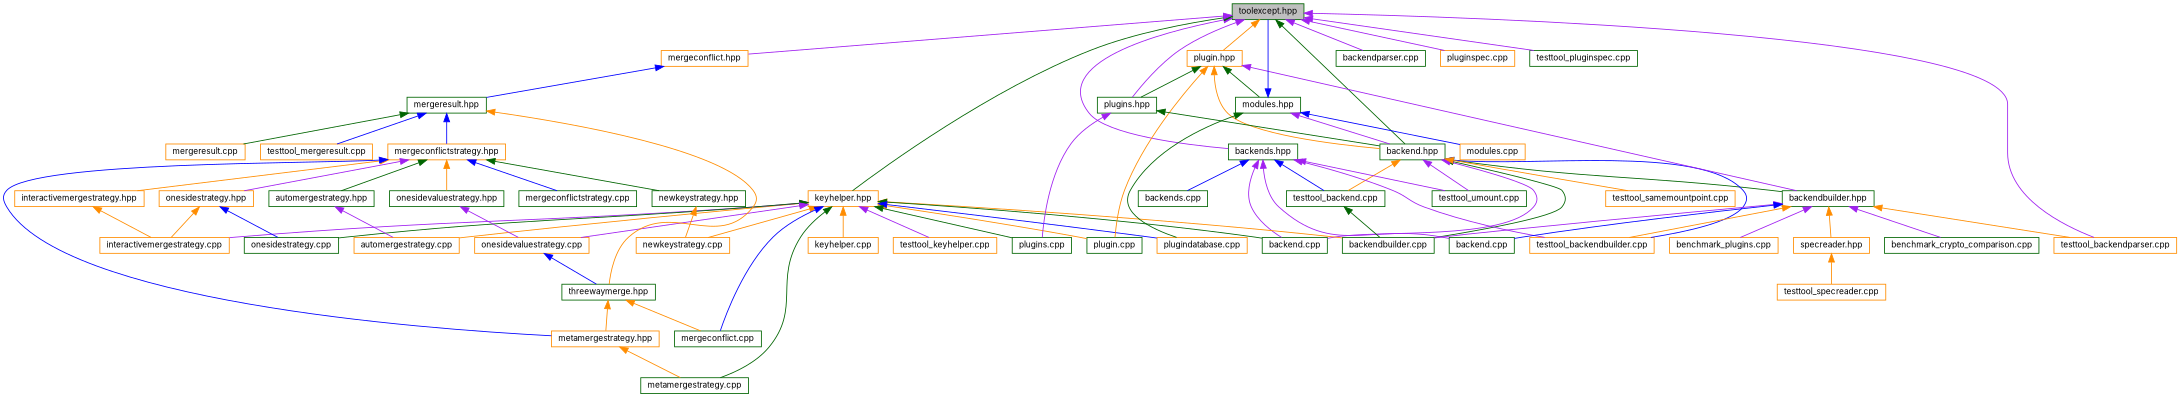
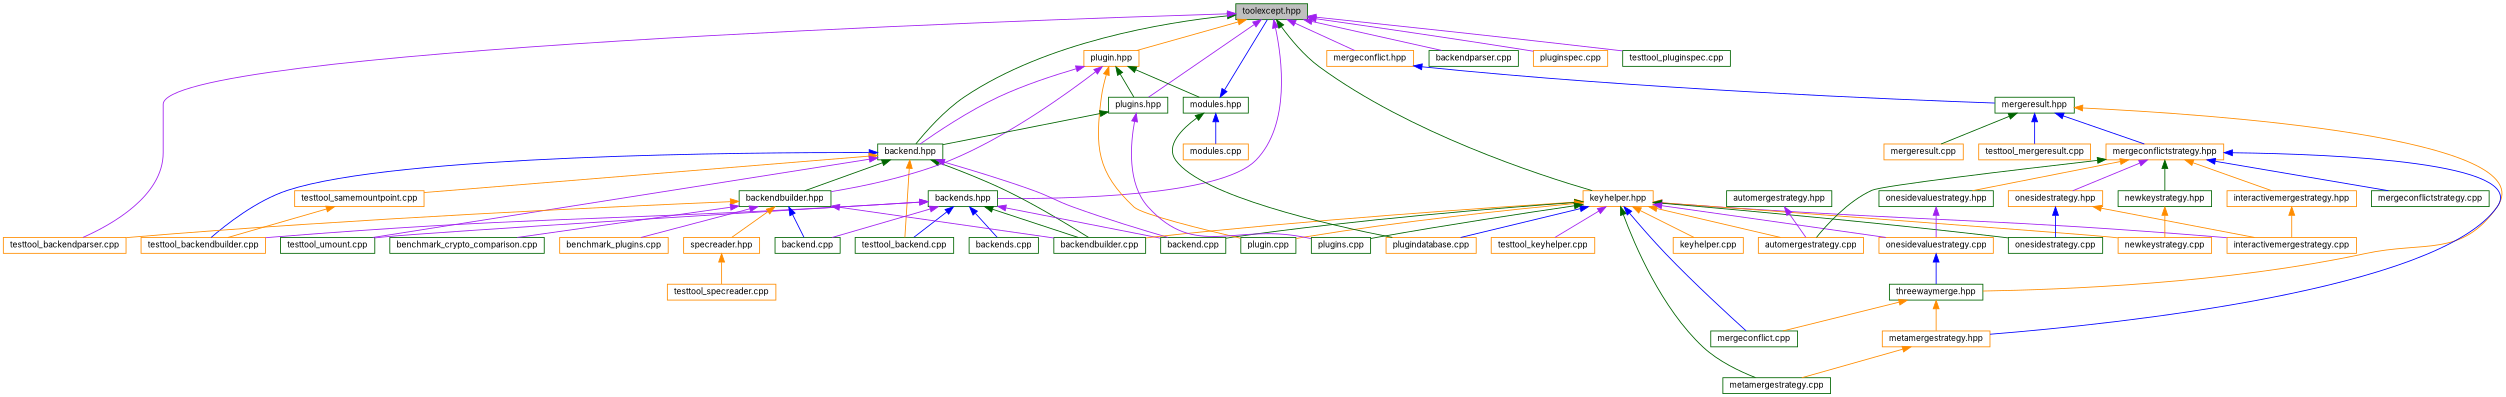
edge "backend.hpp" -> "modules.hpp": removed
edge "backend.hpp" -> "plugin.hpp": color darkorange -> purple
edge "automergestrategy.hpp" -> "mergeconflictstrategy.hpp": now "automergestrategy.cpp" -> "mergeconflictstrategy.hpp"
edge "testtool_backendbuilder.cpp" -> "backendbuilder.hpp": now "testtool_backendbuilder.cpp" -> "testtool_samemountpoint.cpp"
edge "backendbuilder.cpp" -> "testtool_backend.cpp": now "backendbuilder.cpp" -> "backends.hpp"
